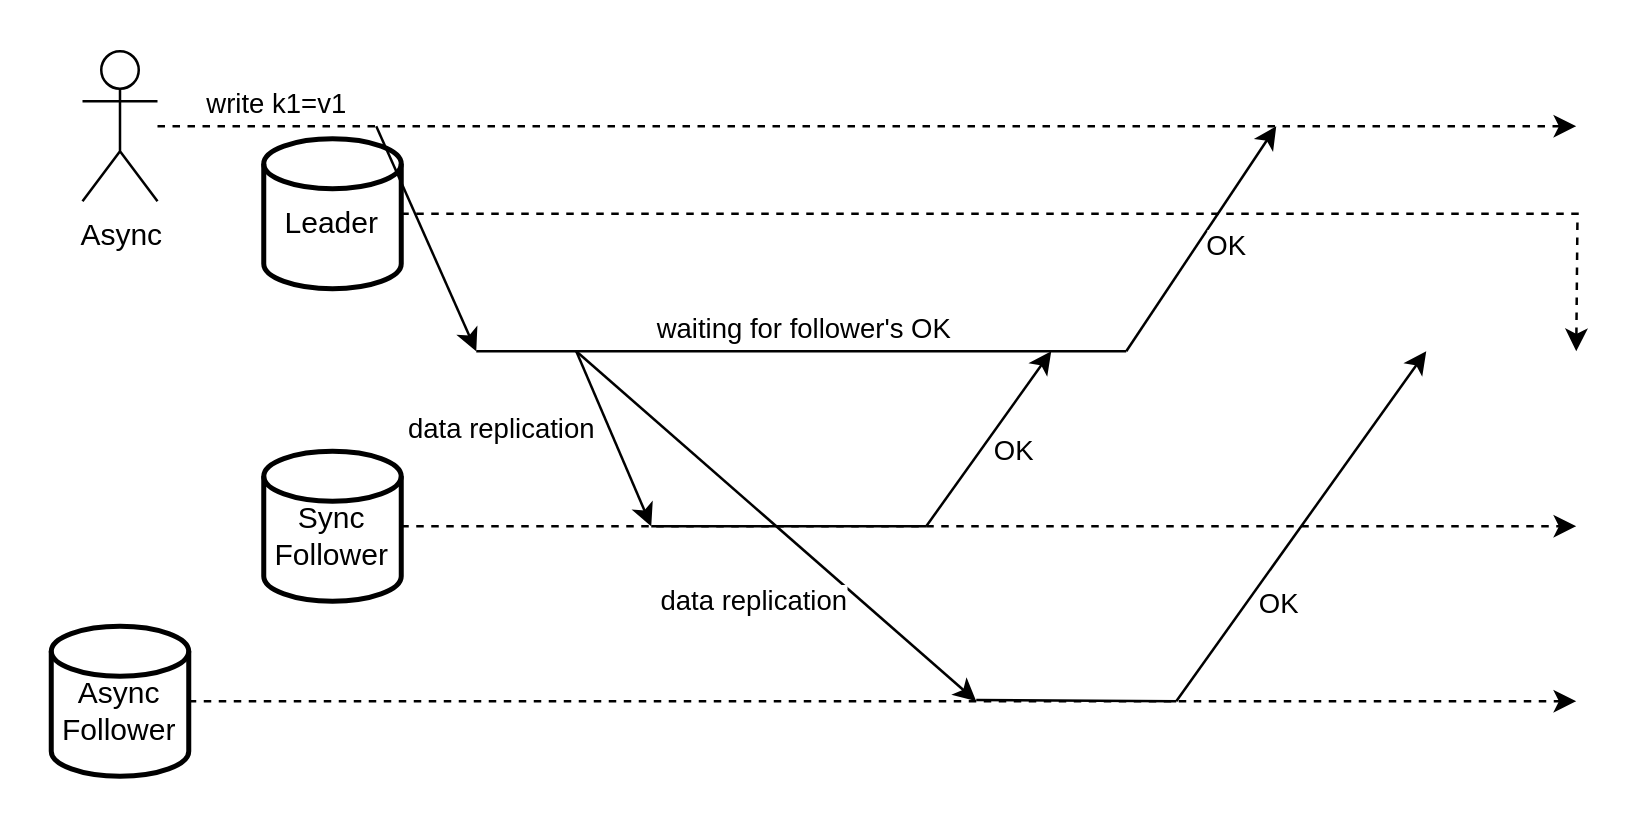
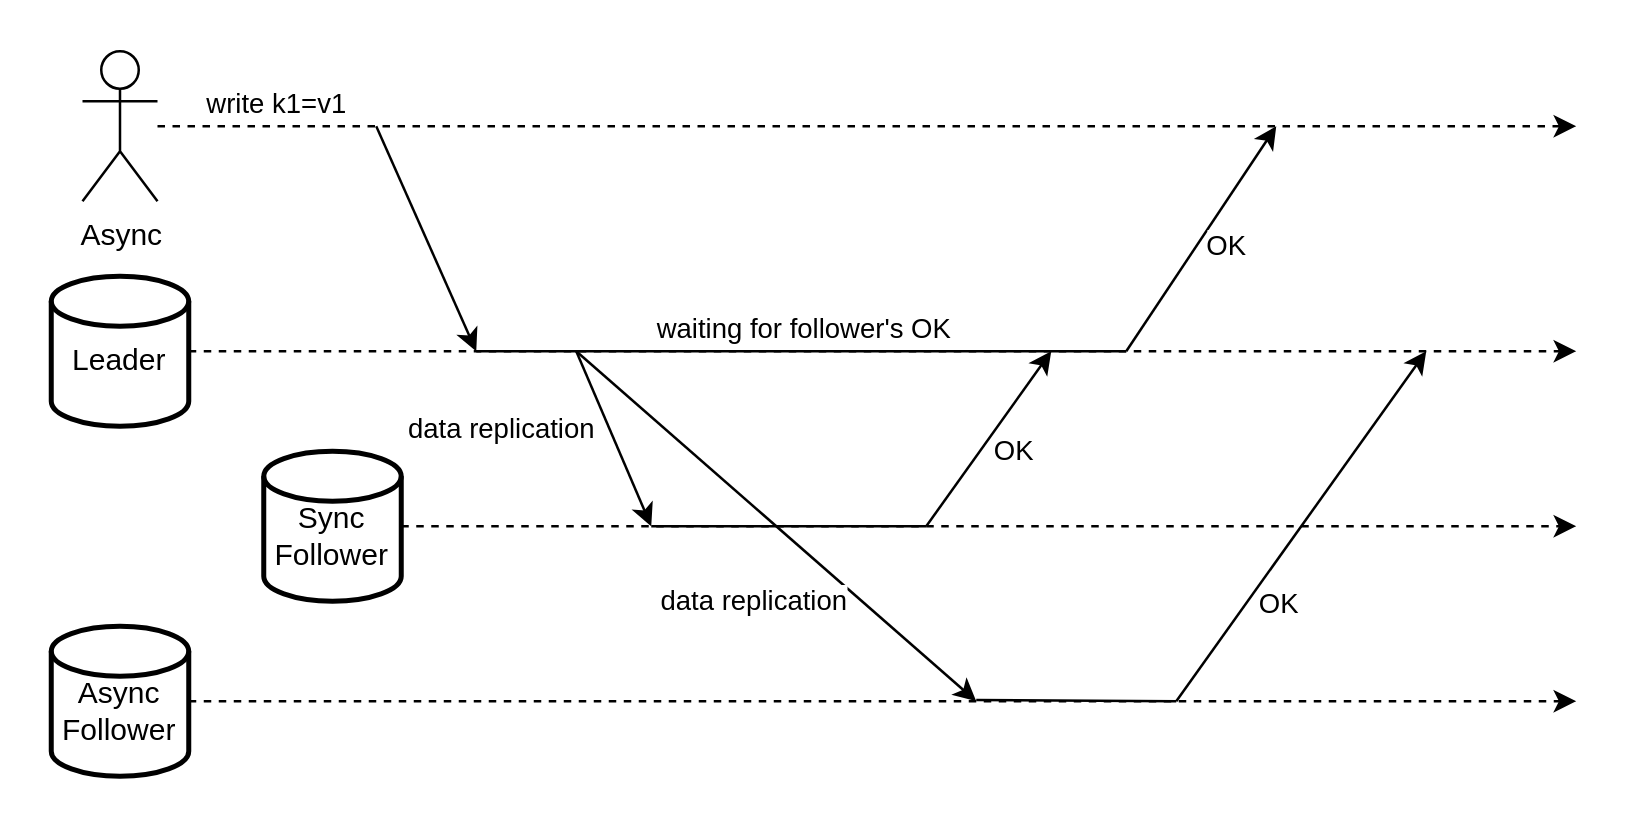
node "Leader": moved (333, 214) -> (120, 351)
